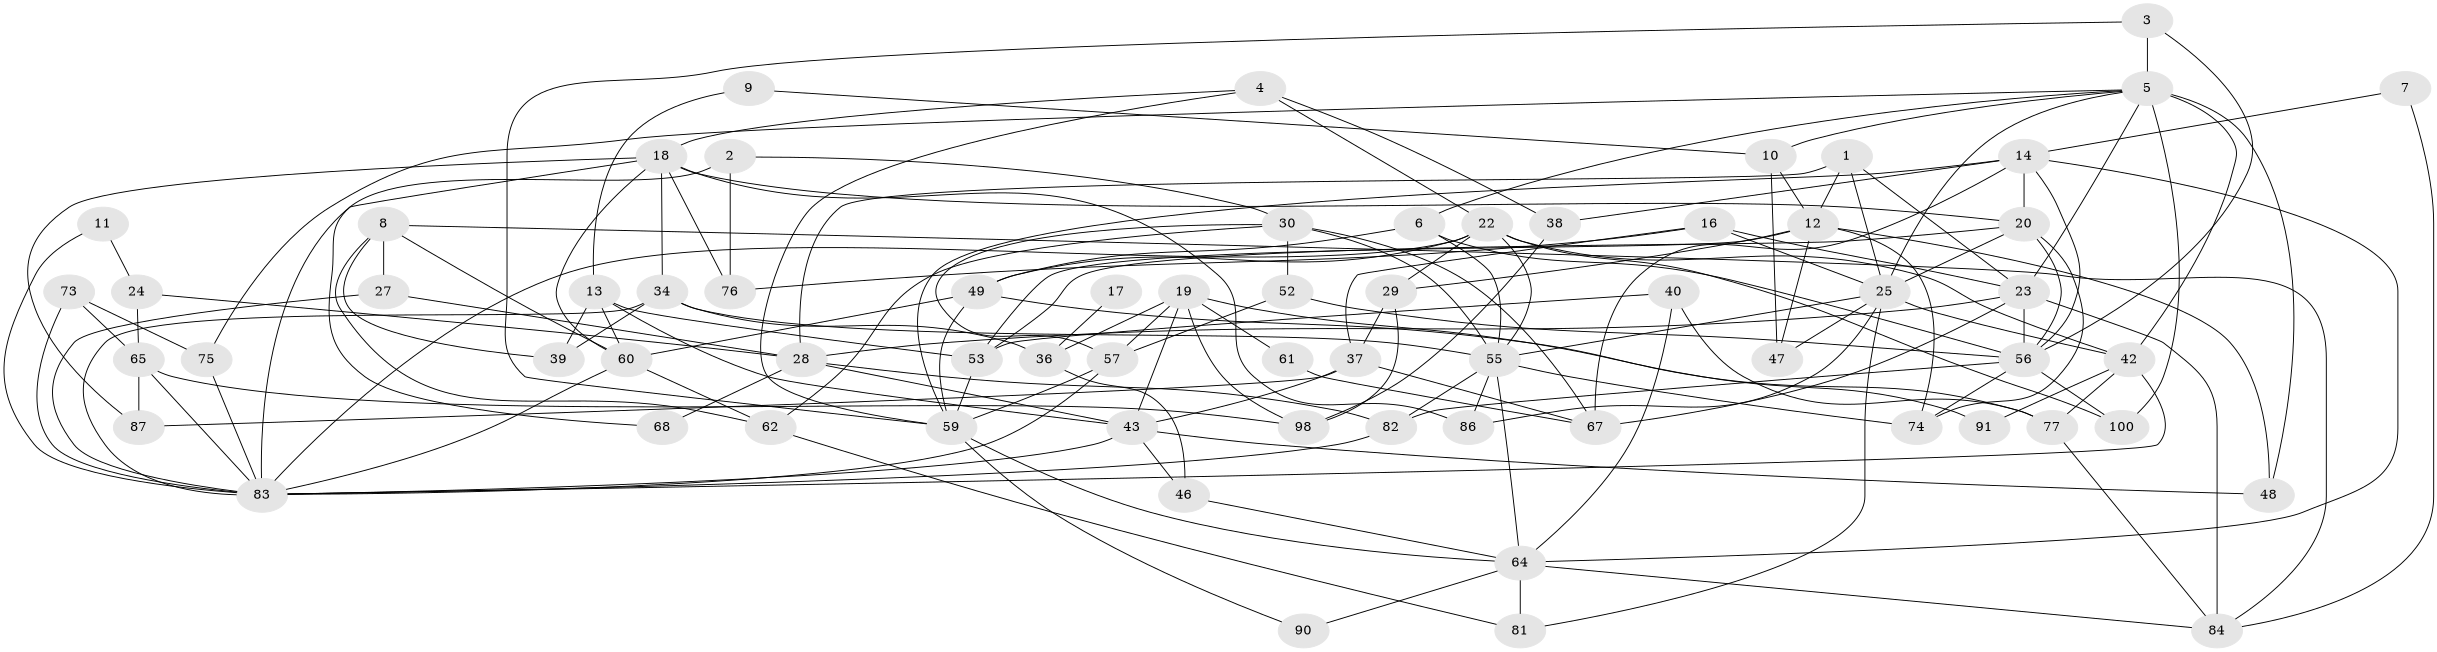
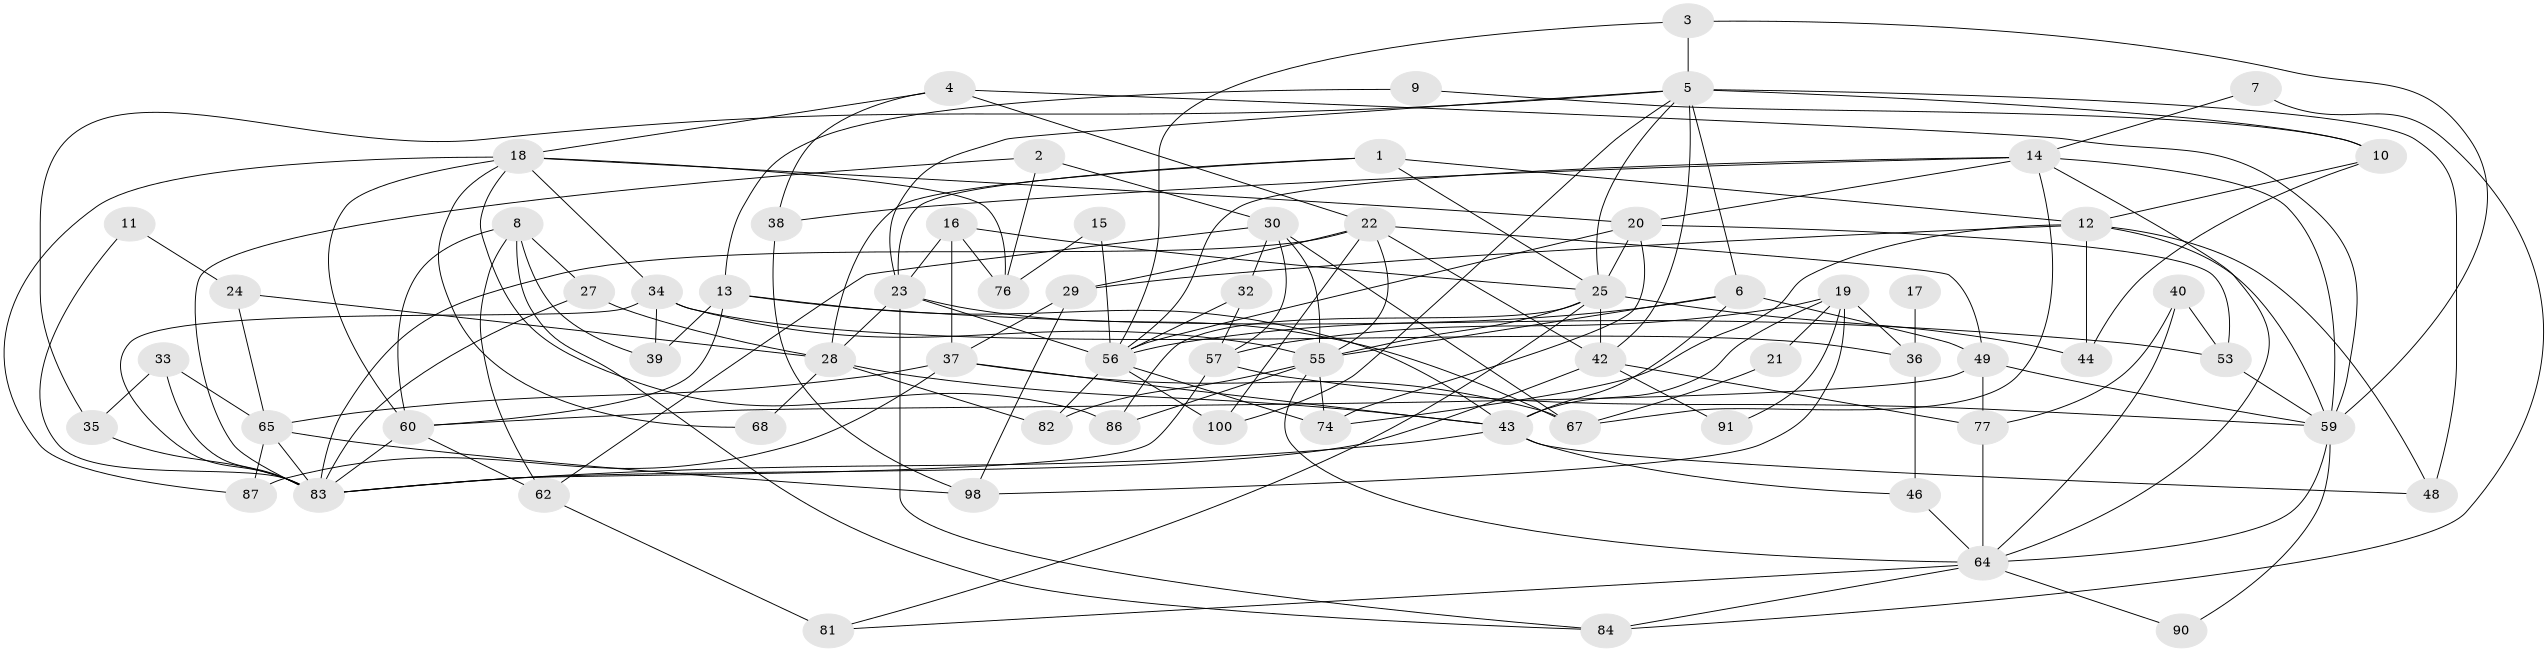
node "15": added
edge "12" -- "53": now "12" -- "59"
node "73": label "73" -> "33"
node "52": label "52" -> "32"
node "75": label "75" -> "35"
node "61": label "61" -> "21"
node "47": label "47" -> "44"
edge "6" -- "43": added
edge "37" -- "65": added
edge "82" -- "83": removed
edge "77" -- "84": now "77" -- "64"
